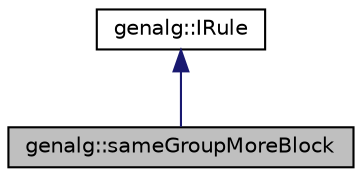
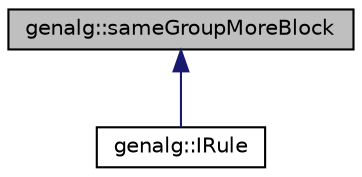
edge "genalg::sameGroupMoreBlock" -> "genalg::IRule": reversed
